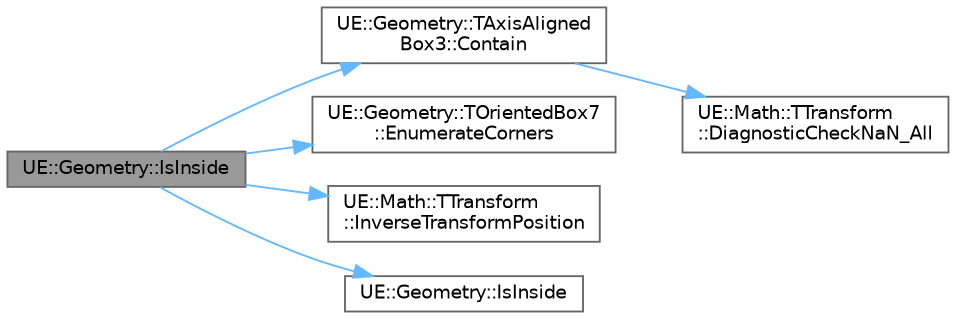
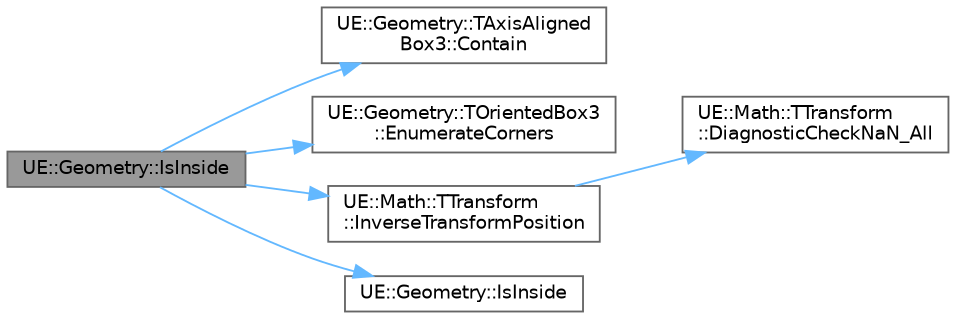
edge "UE::Geometry::TAxisAligned Box3::Contain" -> "UE::Math::TTransform ::DiagnosticCheckNaN_All": now "UE::Math::TTransform ::InverseTransformPosition" -> "UE::Math::TTransform ::DiagnosticCheckNaN_All"
node "UE::Geometry::TOrientedBox7 ::EnumerateCorners": label "UE::Geometry::TOrientedBox7 ::EnumerateCorners" -> "UE::Geometry::TOrientedBox3 ::EnumerateCorners"
